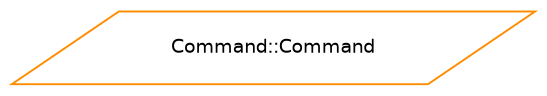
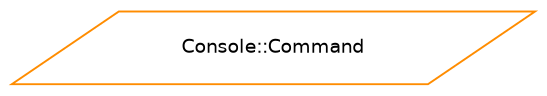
node "Command::Command": label "Command::Command" -> "Console::Command"
